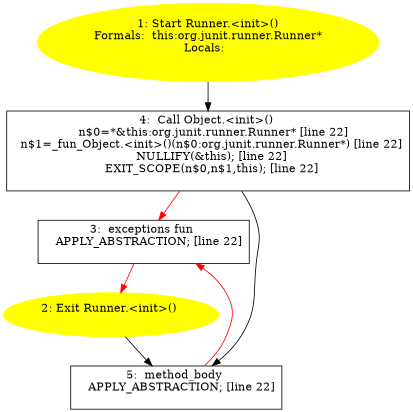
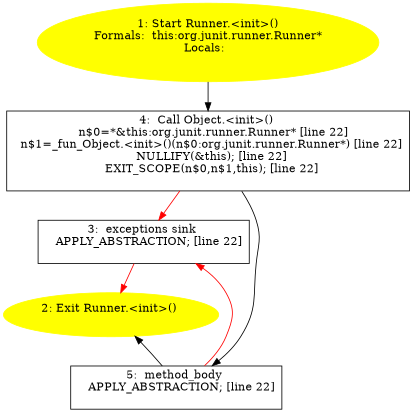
node "3:  exceptions fun APPLY_ABSTRACTION; [line 22]": label "3:  exceptions fun APPLY_ABSTRACTION; [line 22]" -> "3:  exceptions sink APPLY_ABSTRACTION; [line 22]"
edge "2: Exit Runner.<init>()" -> "5:  method_body APPLY_ABSTRACTION; [line 22]": reversed
